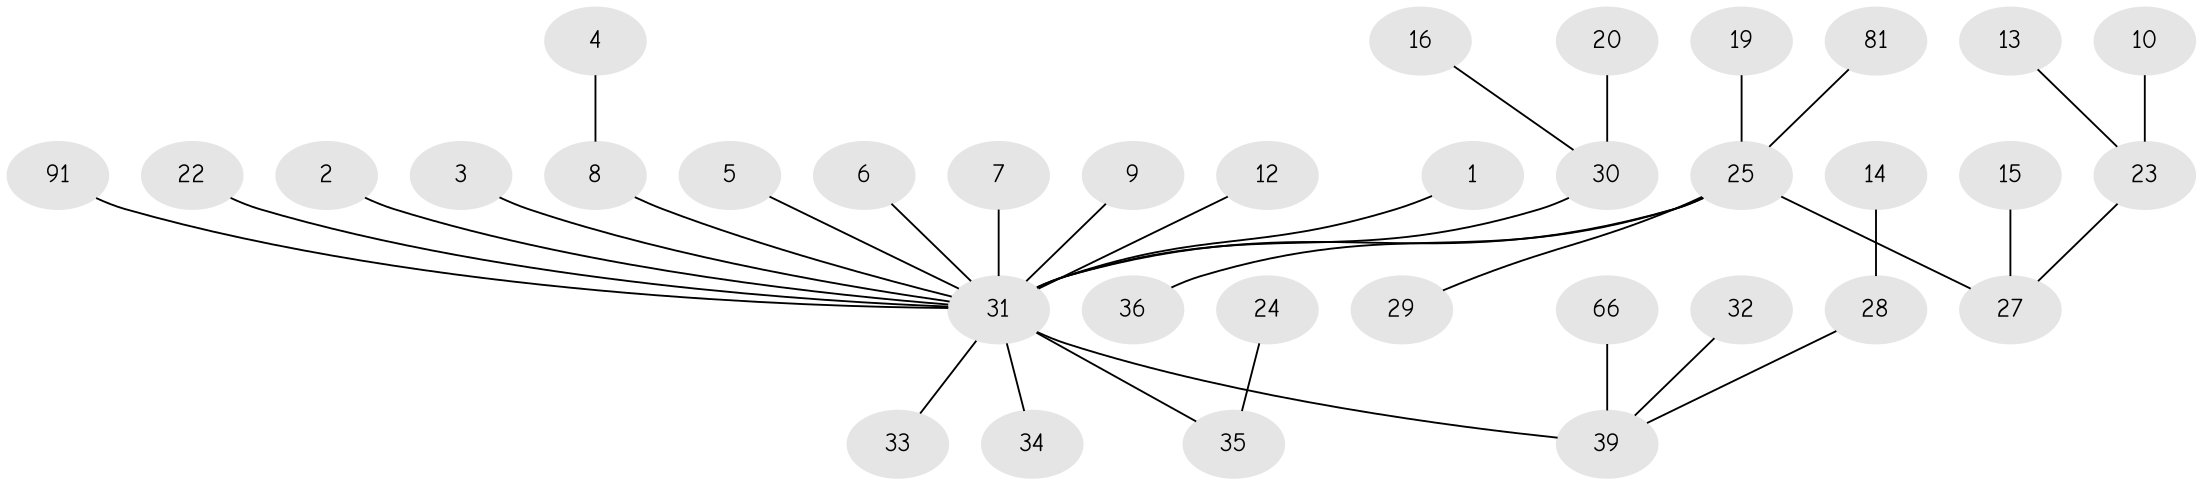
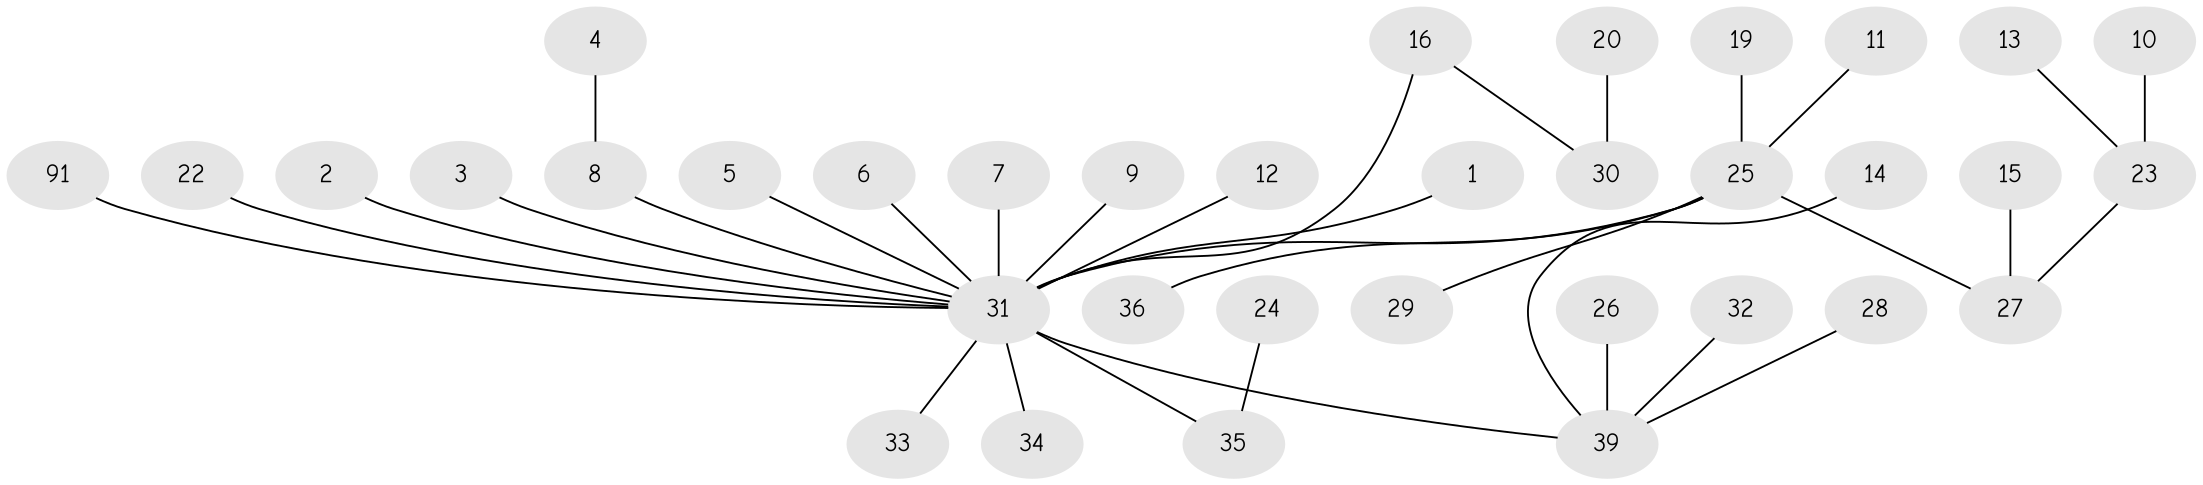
node "81": label "81" -> "11"
edge "14" -- "28": now "14" -- "39"
edge "30" -- "31": now "16" -- "31"
node "66": label "66" -> "26"
